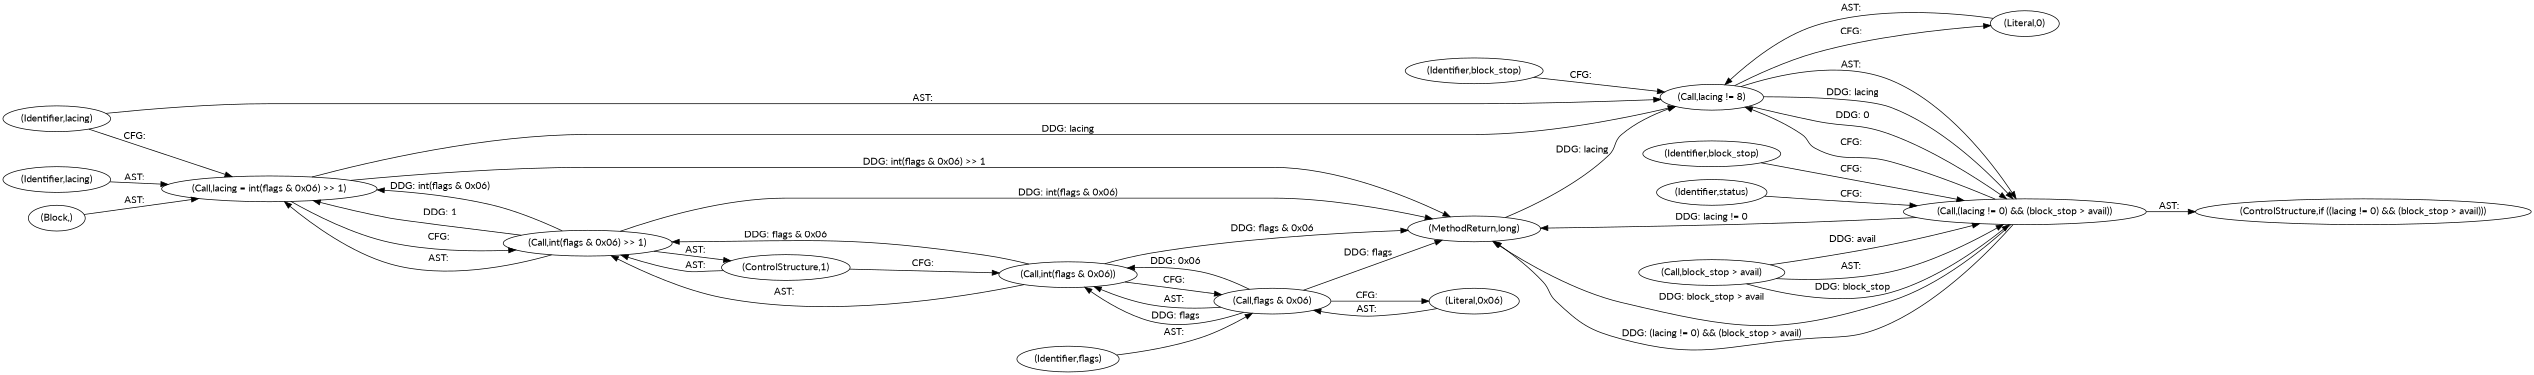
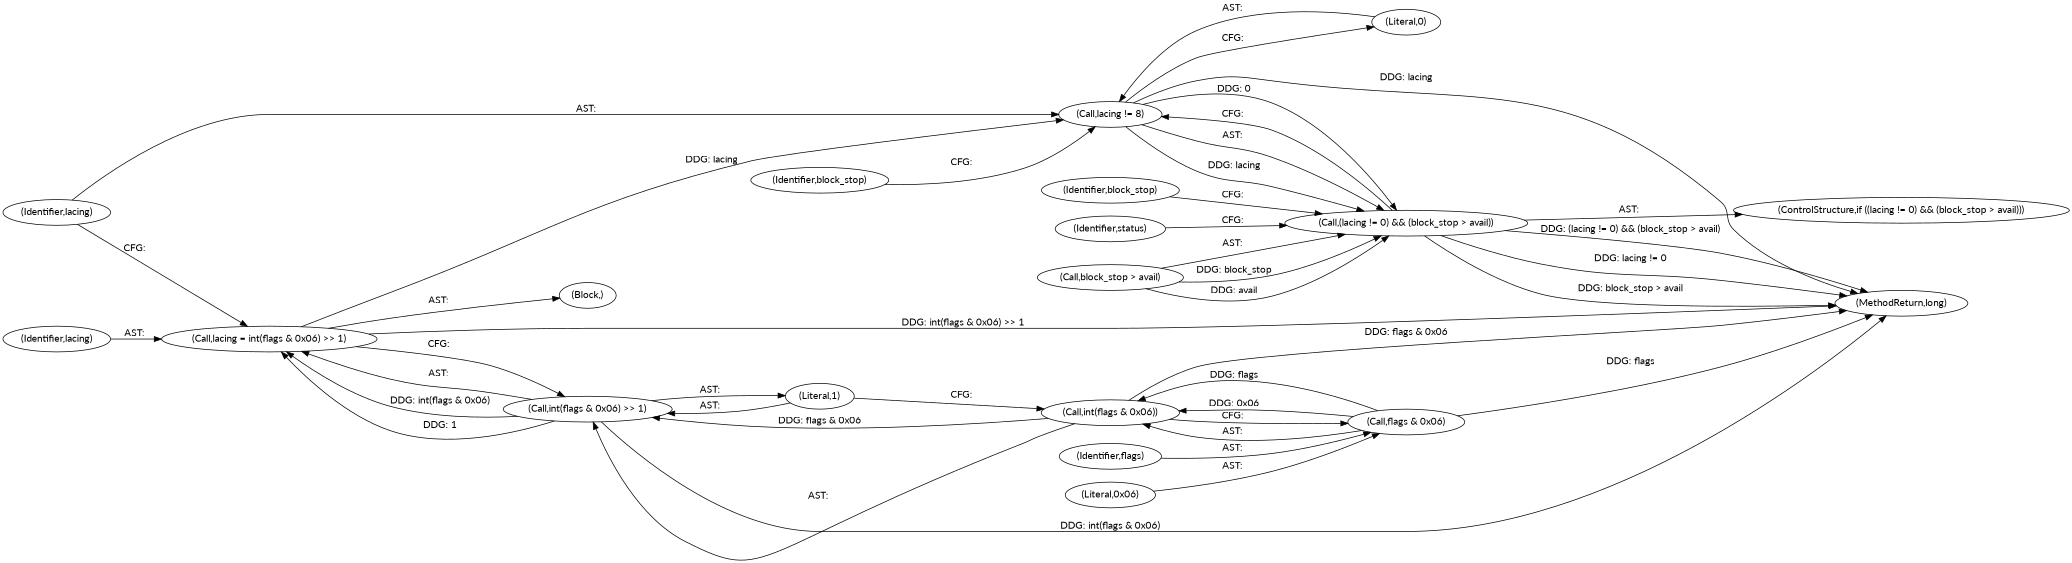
edge "(MethodReturn,long)" -> "(Call,lacing != 8)": reversed
edge "(Block,)" -> "(Call,lacing = int(flags & 0x06) >> 1)": reversed
node "(ControlStructure,1)": label "(ControlStructure,1)" -> "(Literal,1)"
edge "(Call,flags & 0x06)" -> "(Literal,0x06)": removed, label "CFG:"
